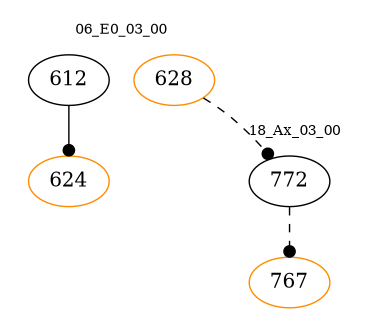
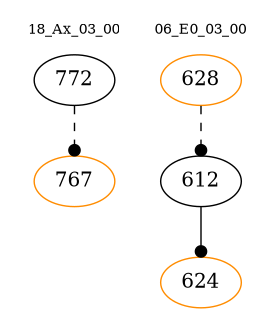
edge "628" -> "772": now "628" -> "612"
